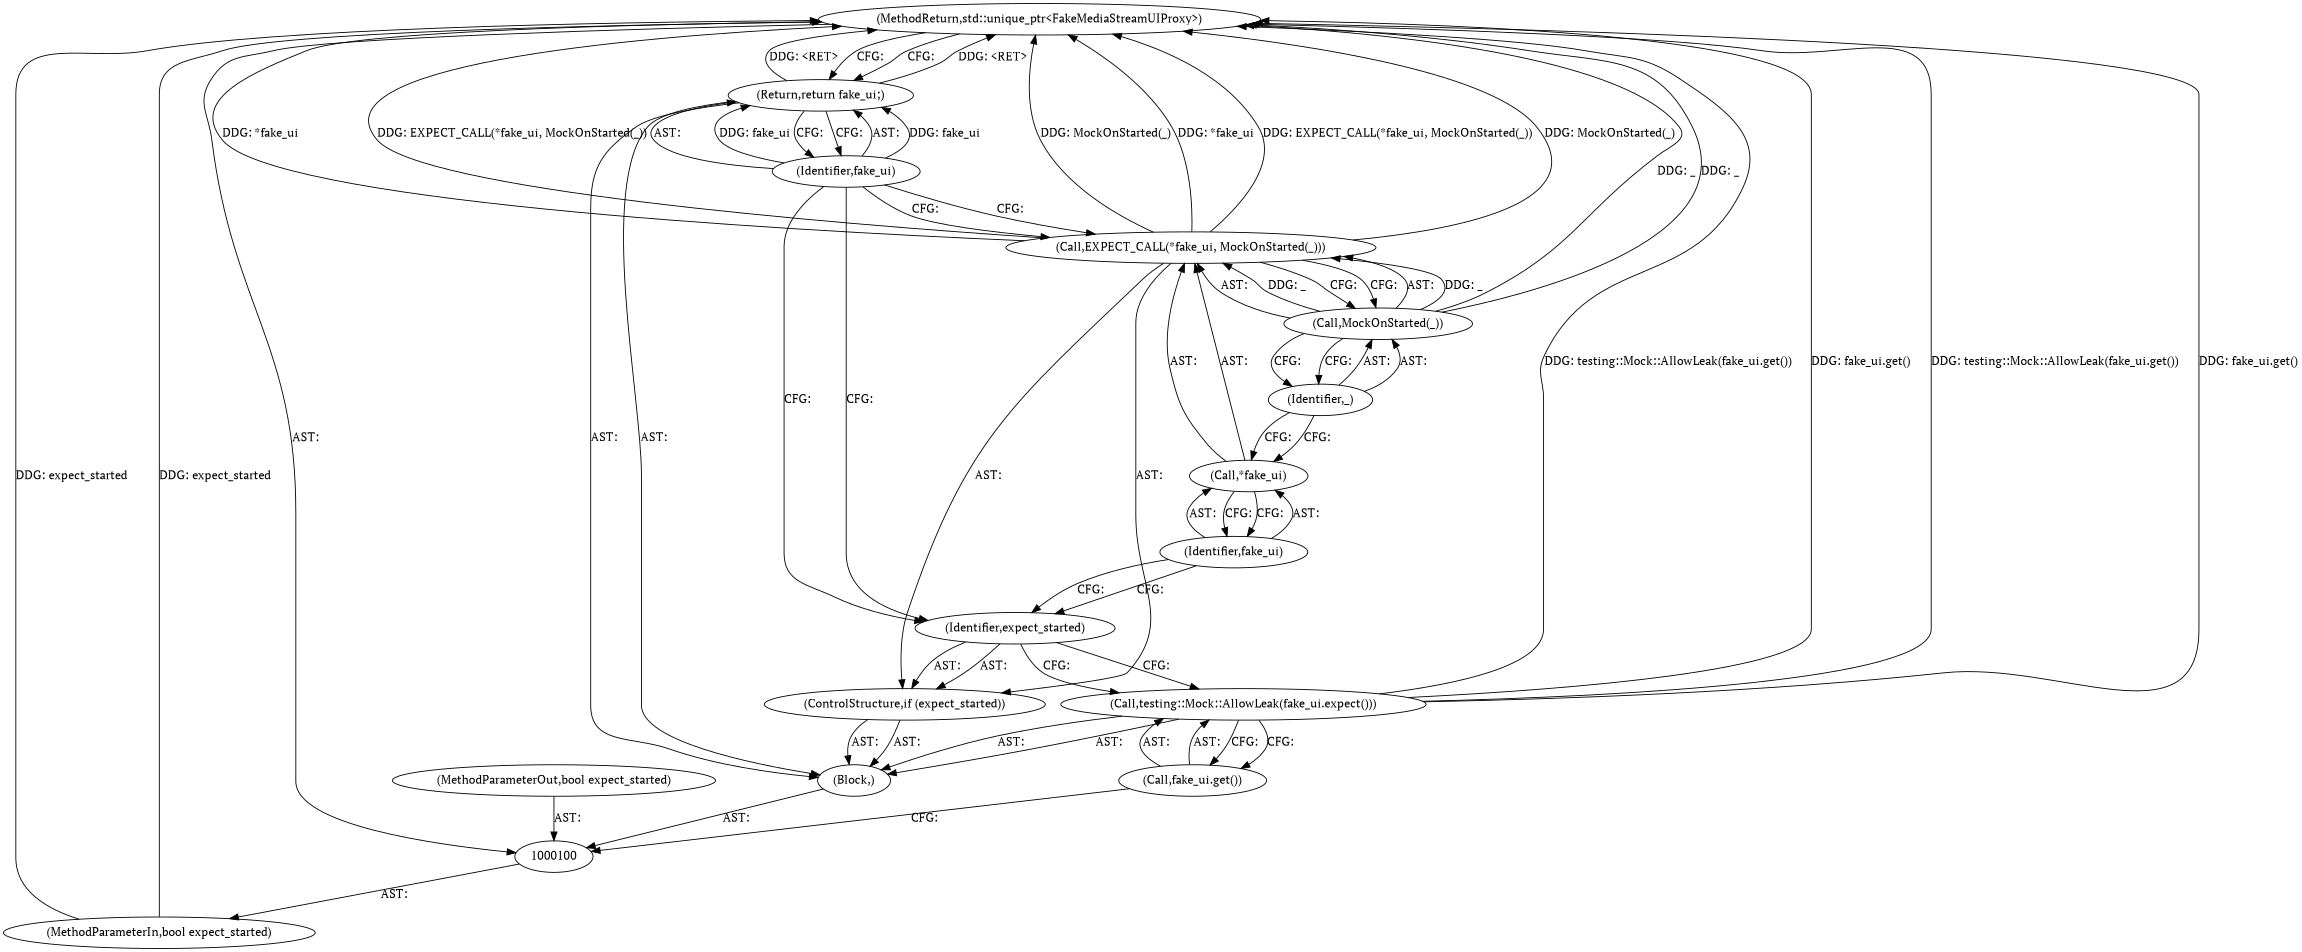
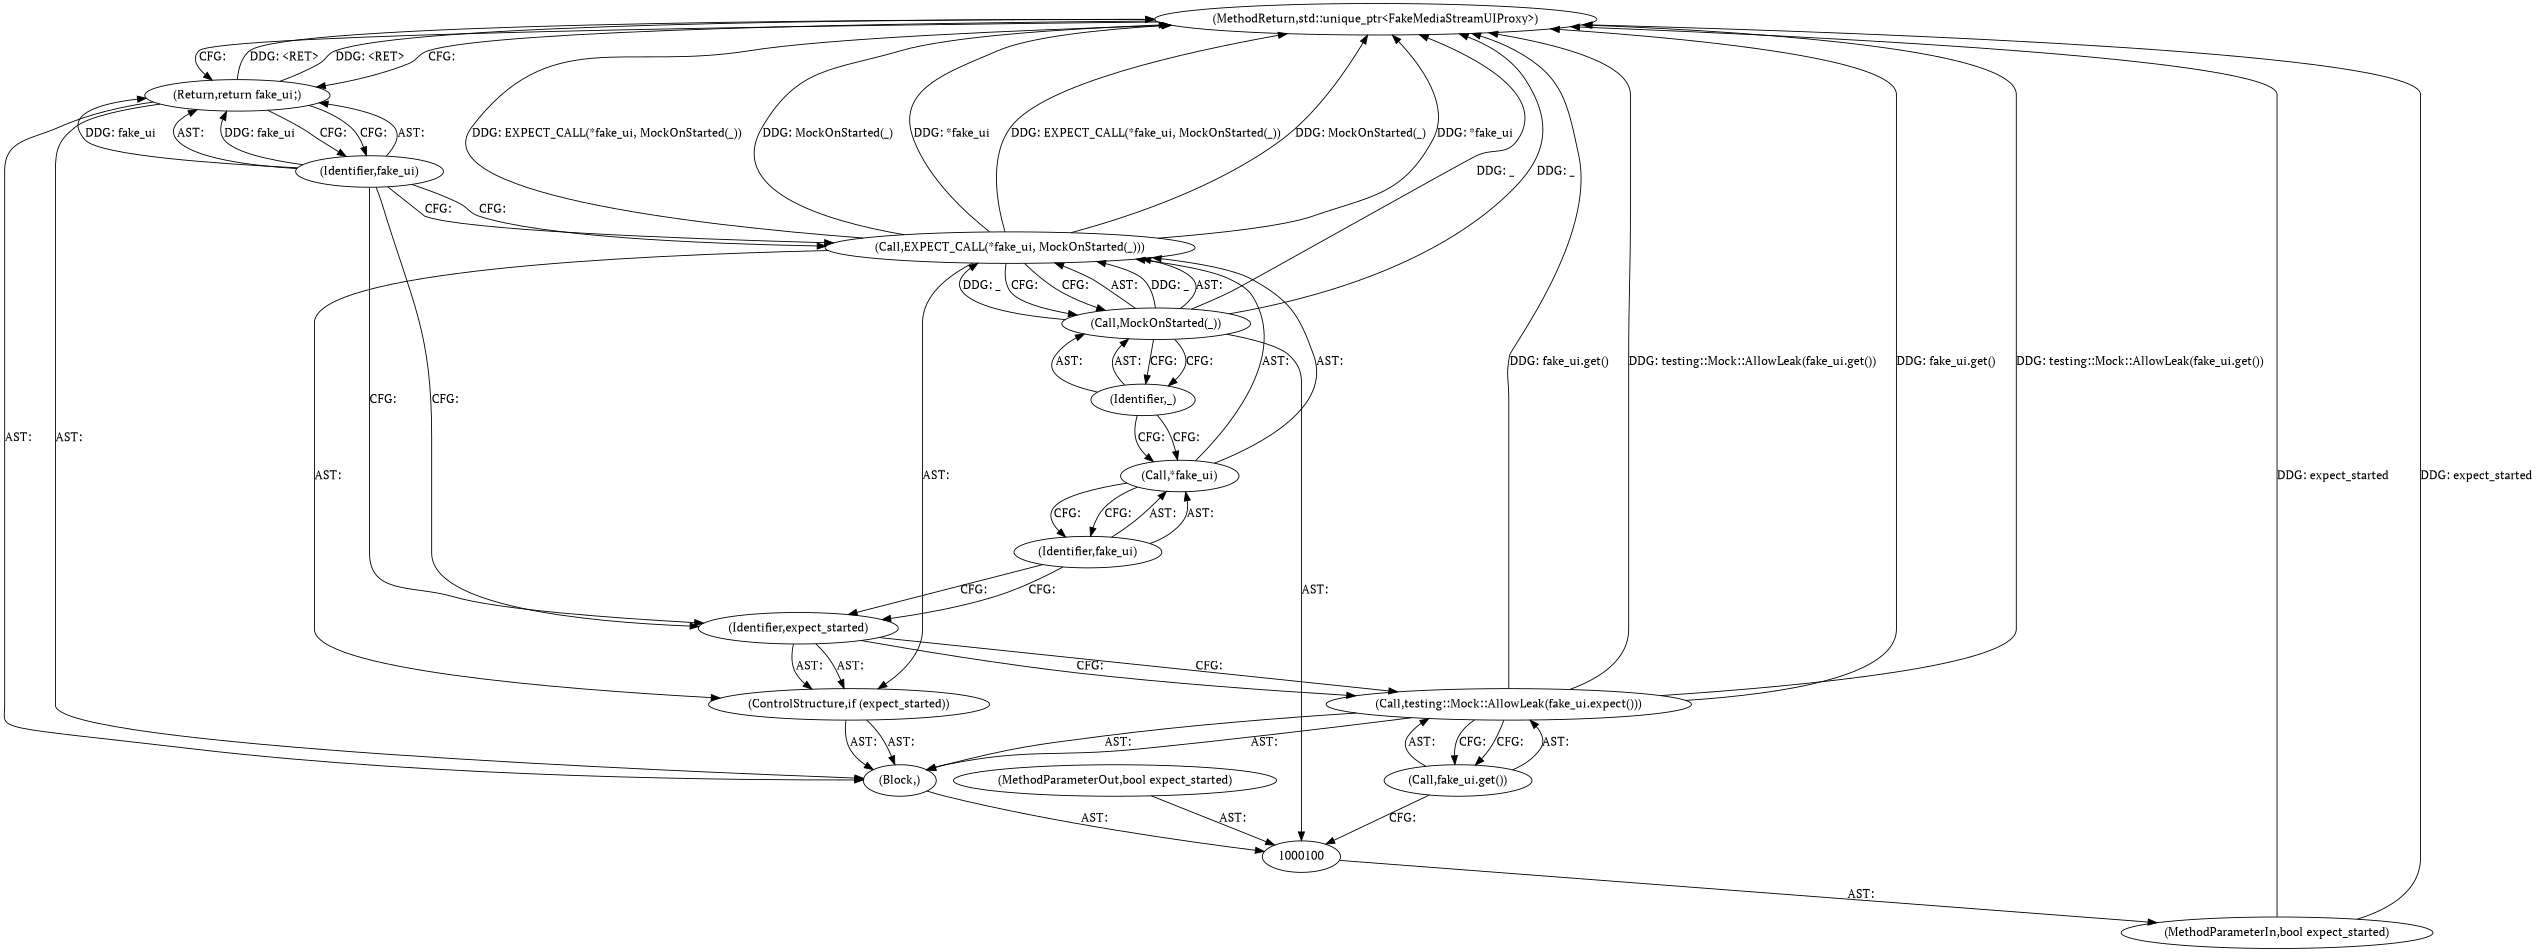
edge "(MethodReturn,std::unique_ptr<FakeMediaStreamUIProxy>)" -> "1000100": now "(Call,MockOnStarted(_))" -> "1000100"
